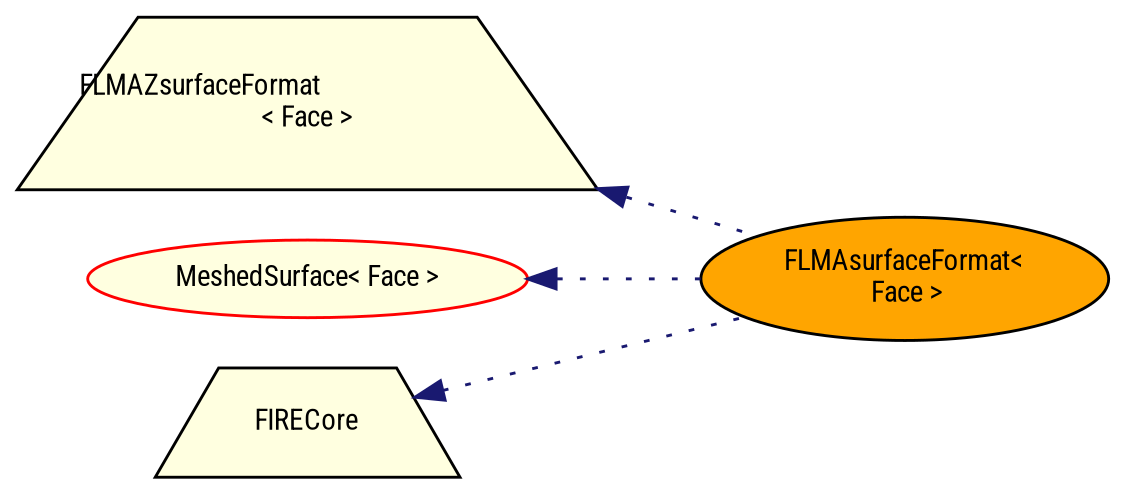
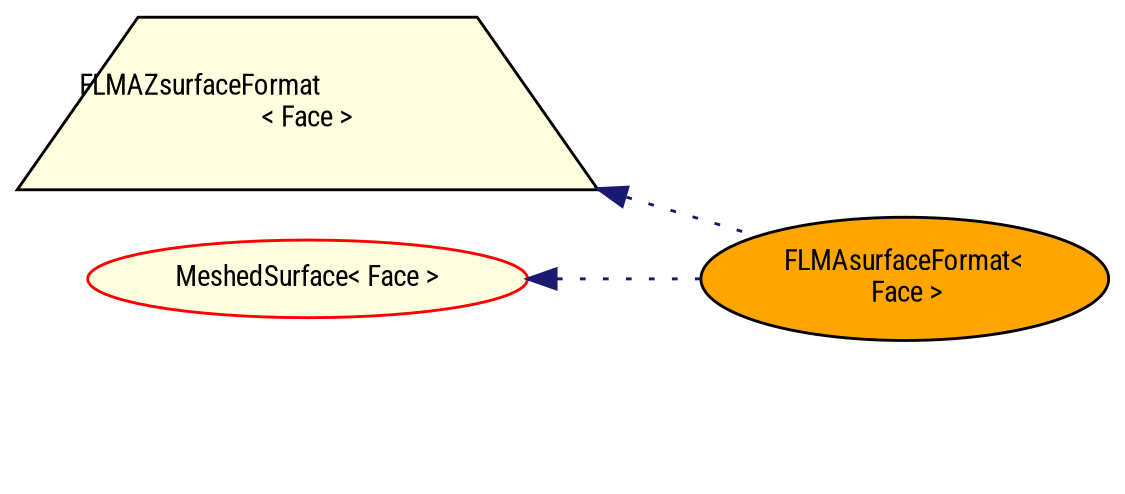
node "FIRECore": removed
